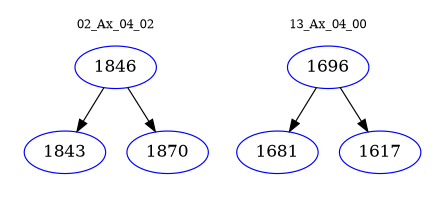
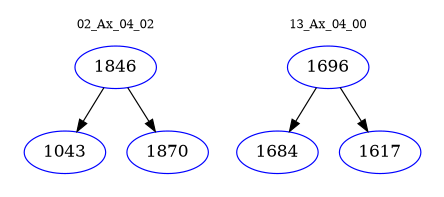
node "1843": label "1843" -> "1043"
node "1681": label "1681" -> "1684"
